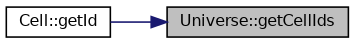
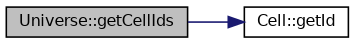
edge "Cell::getId" -> "Universe::getCellIds": reversed
